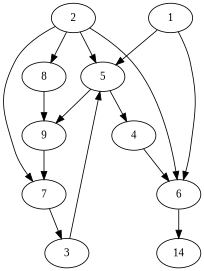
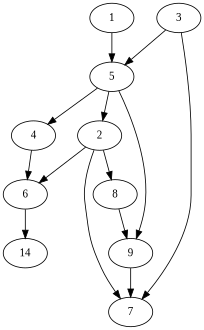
edge "2" -> "5": reversed
edge "1" -> "6": removed
edge "7" -> "3": reversed
